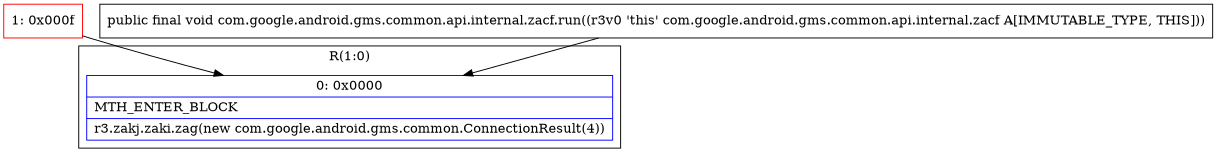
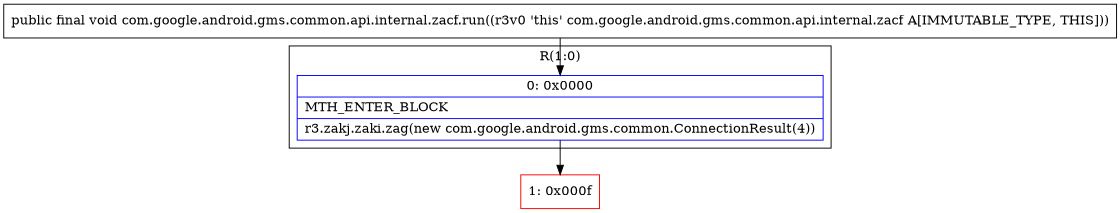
edge "1: 0x000f" -> "0: 0x0000": reversed
